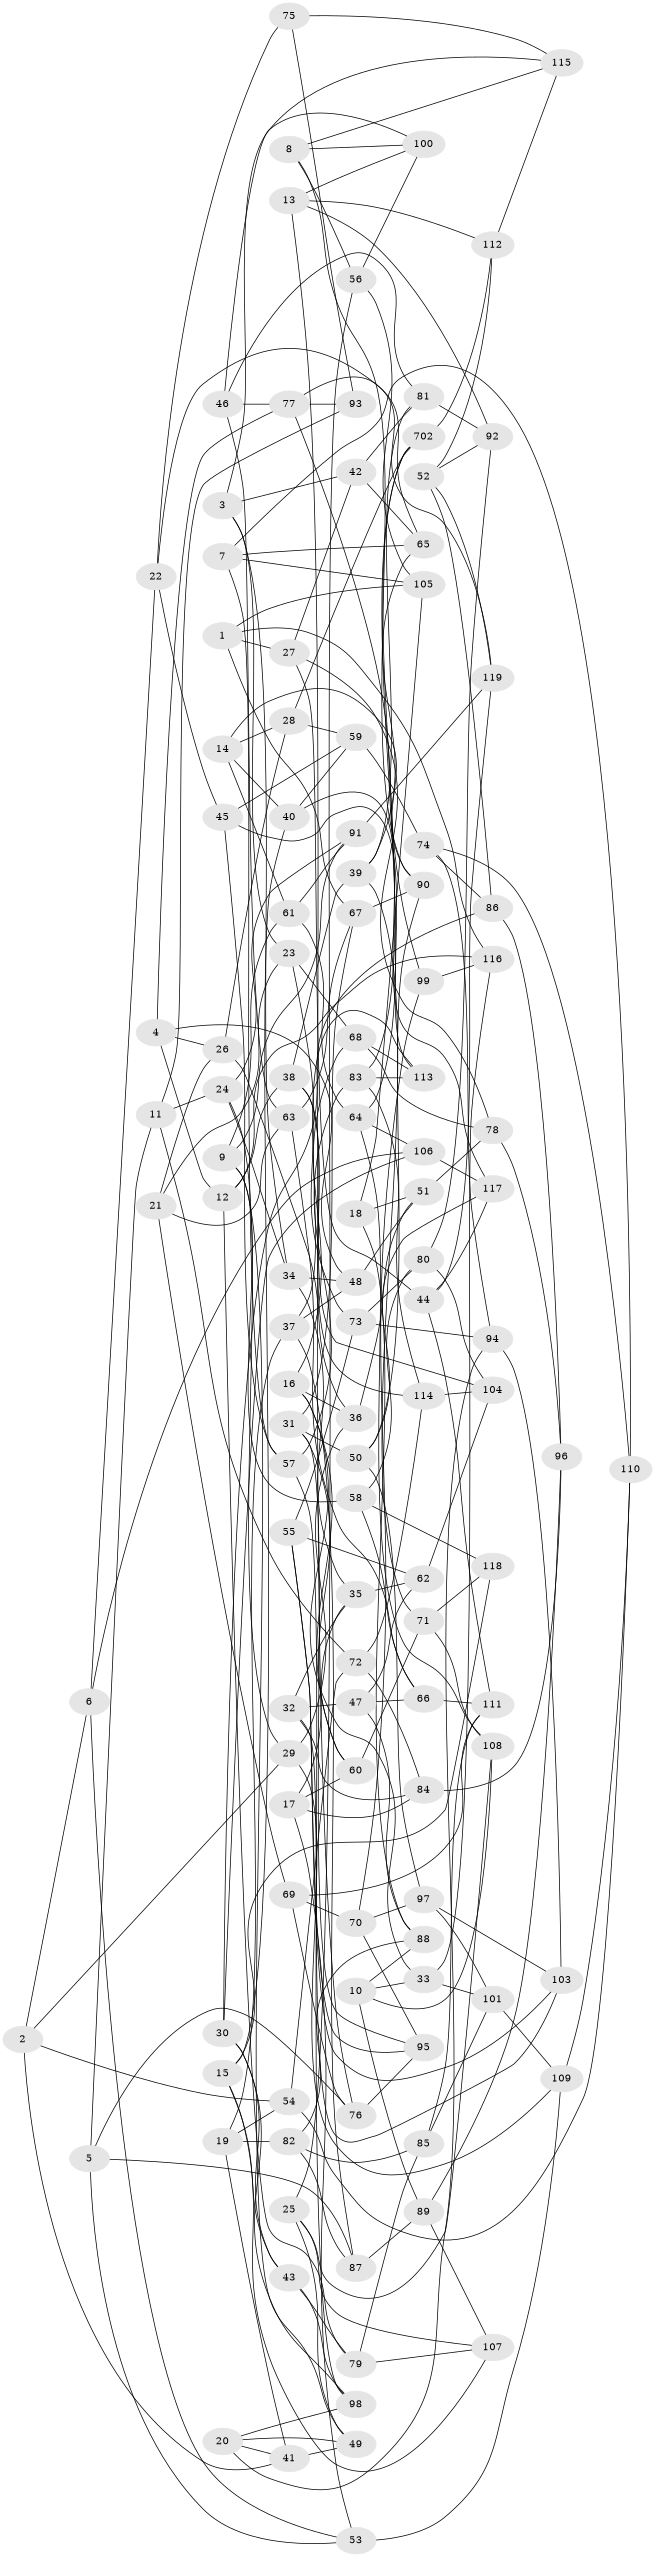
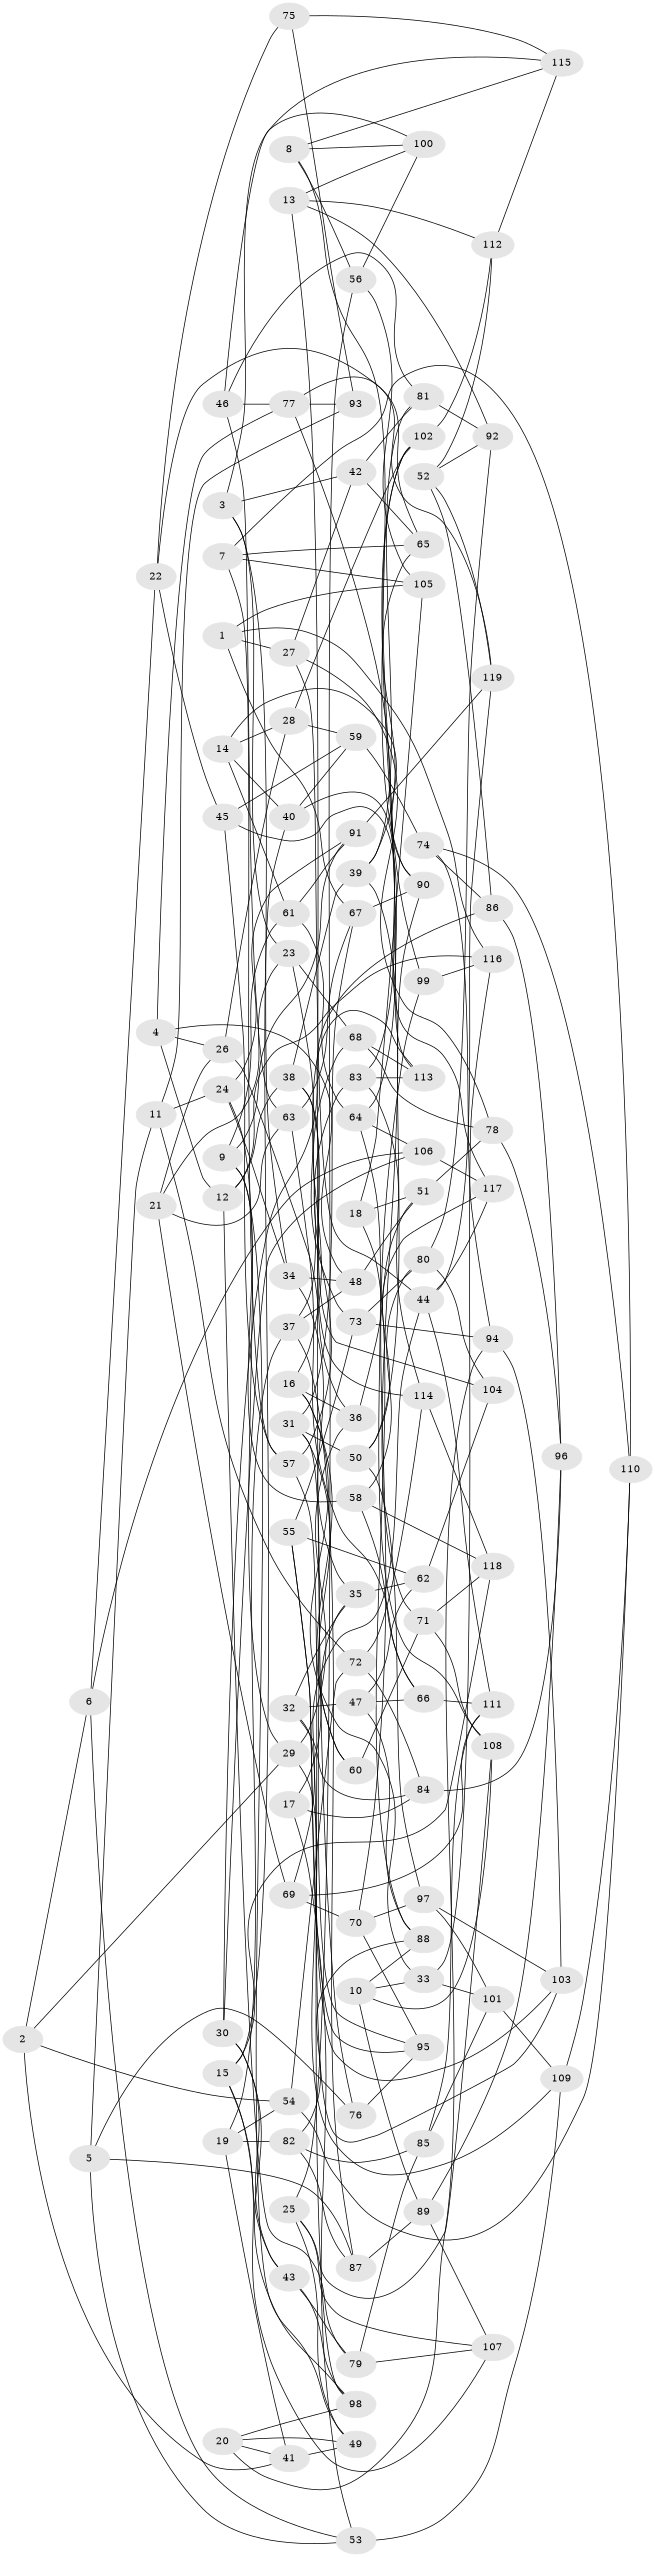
node "702": label "702" -> "102"
edge "104" -- "114": now "118" -- "114"
edge "60" -- "17": removed
edge "69" -- "76": now "69" -- "44"
